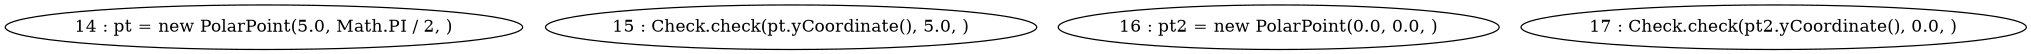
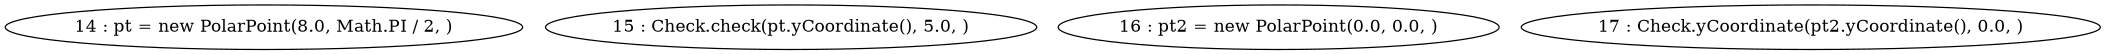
node "14 : pt = new PolarPoint(5.0, Math.PI / 2, )": label "14 : pt = new PolarPoint(5.0, Math.PI / 2, )" -> "14 : pt = new PolarPoint(8.0, Math.PI / 2, )"
node "17 : Check.check(pt2.yCoordinate(), 0.0, )": label "17 : Check.check(pt2.yCoordinate(), 0.0, )" -> "17 : Check.yCoordinate(pt2.yCoordinate(), 0.0, )"
